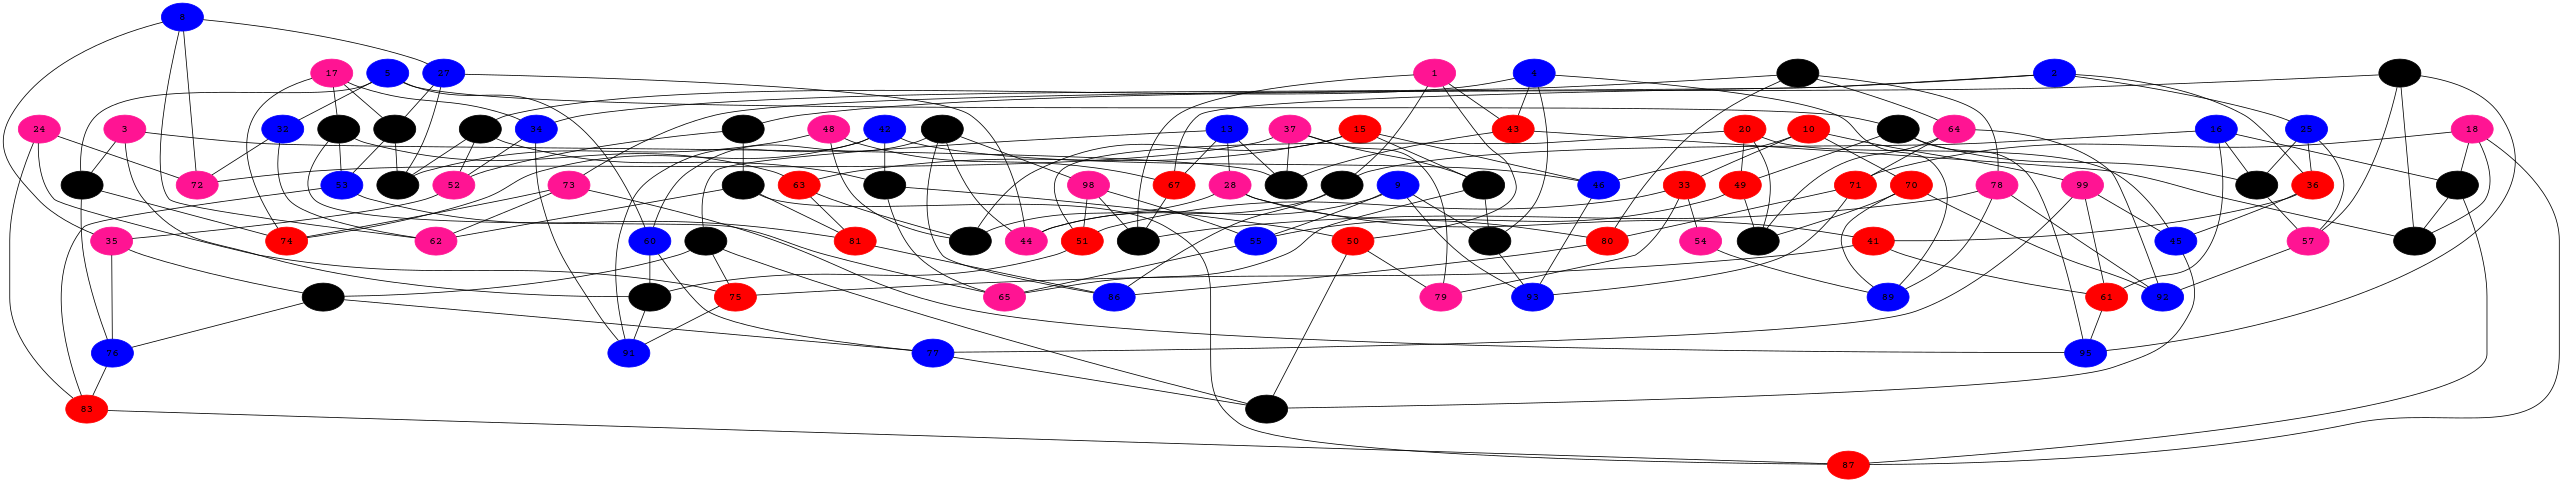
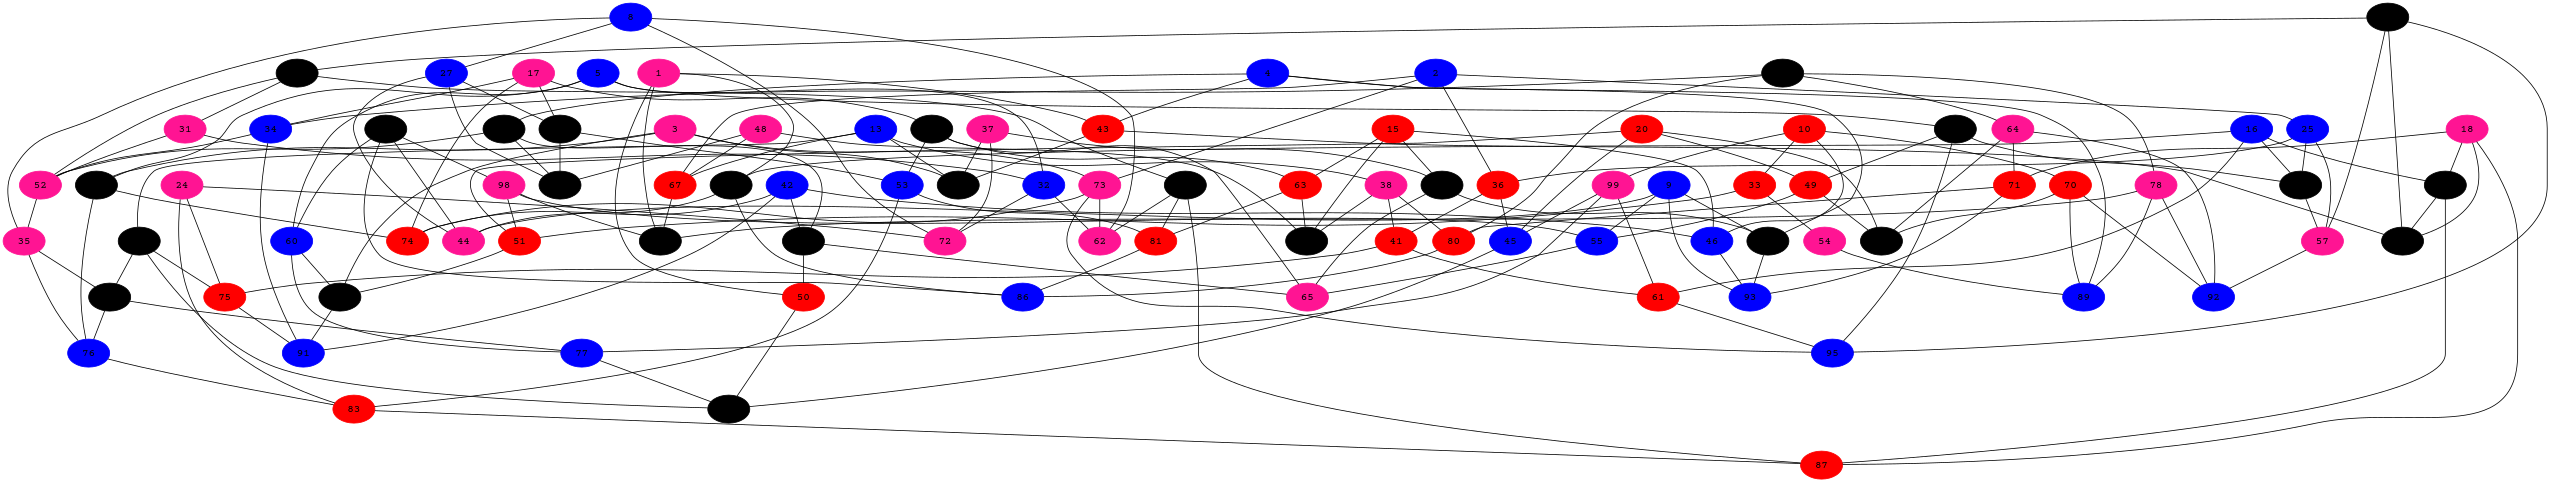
node "31": added
edge "3" -- "73": added
node "28": label "28" -> "38"
node "79": removed
